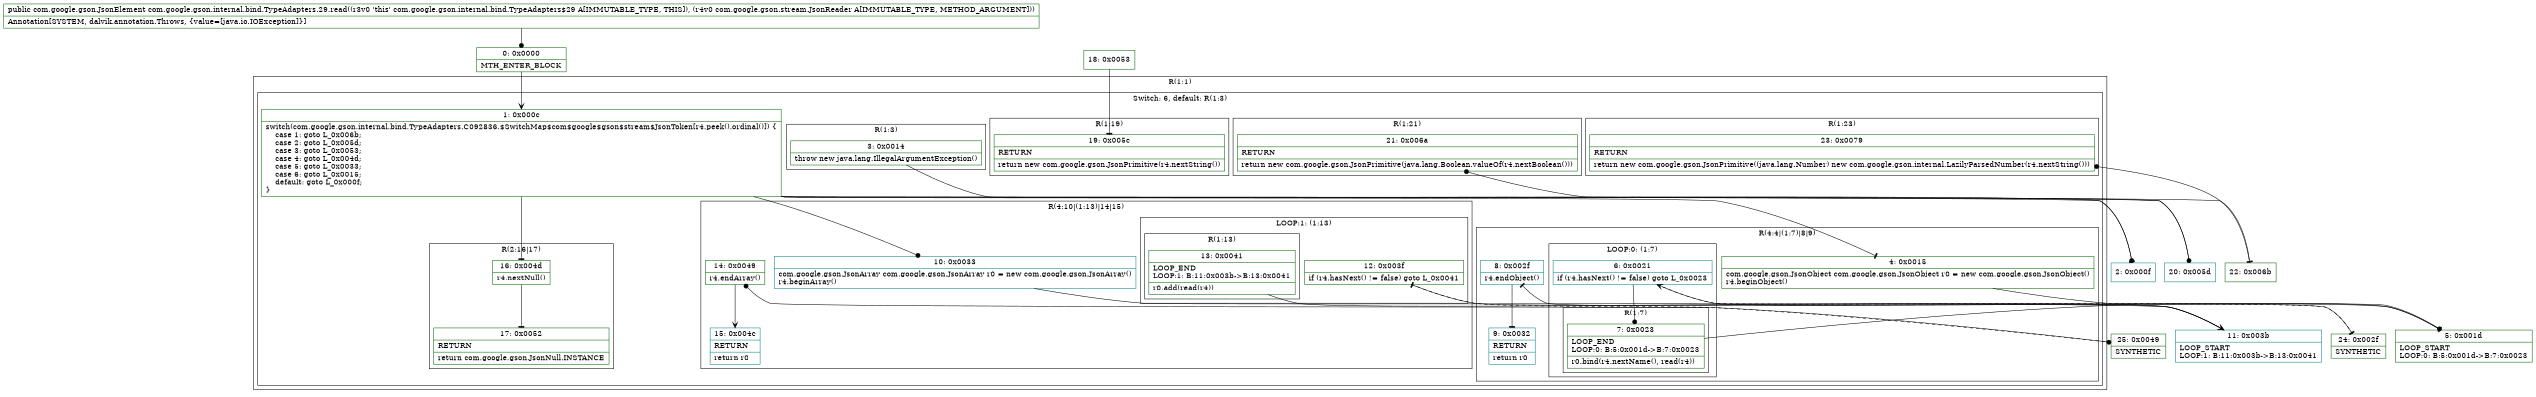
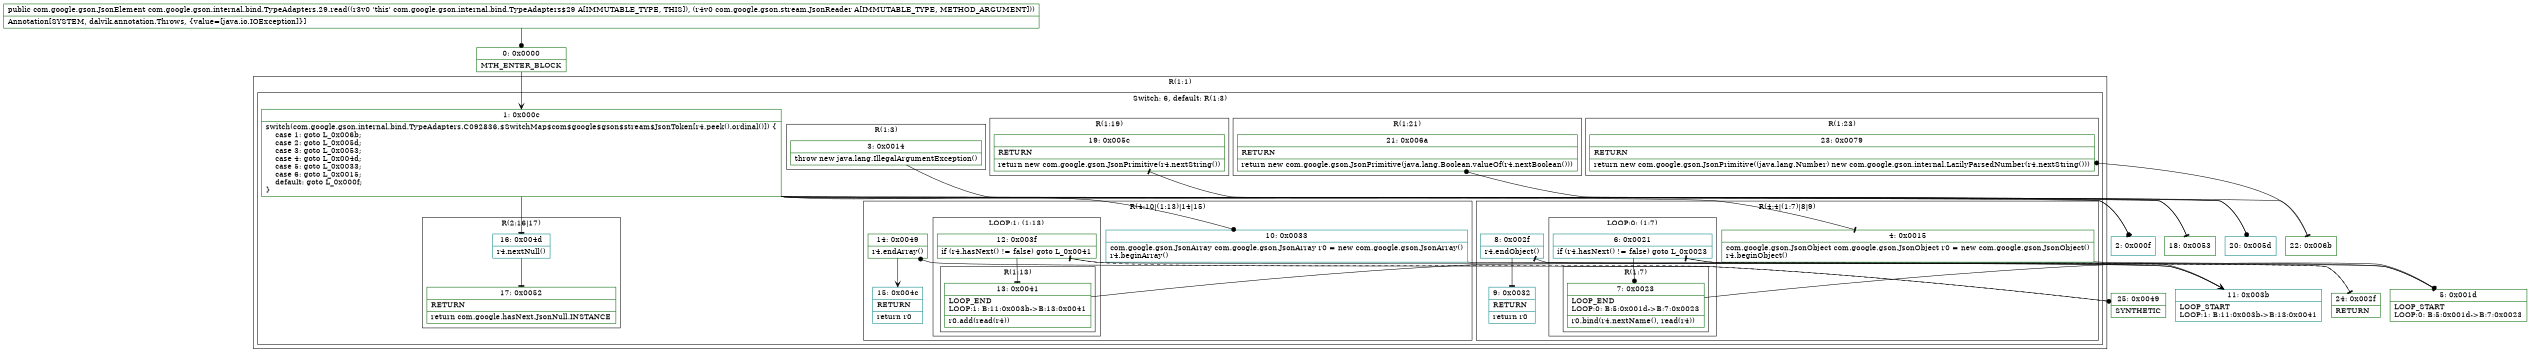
edge "1: 0x000c" -> "18: 0x0053": added
edge "12: 0x003f" -> "13: 0x0041": added
node "16: 0x004d": color darkgreen -> teal
edge "5: 0x001d" -> "6: 0x0021": arrowhead vee -> tee
node "24: 0x002f": text "SYNTHETIC" -> "RETURN"
node "17: 0x0052": text "return com.google.gson.JsonNull.INSTANCE" -> "return com.google.hasNext.JsonNull.INSTANCE"
